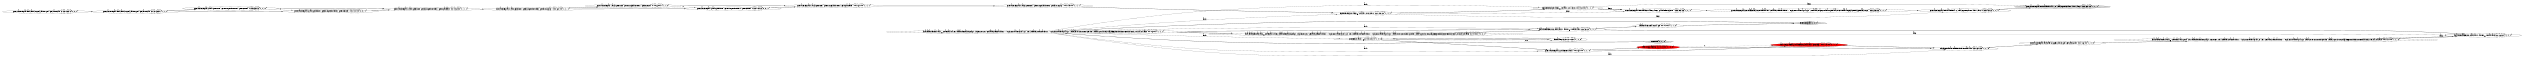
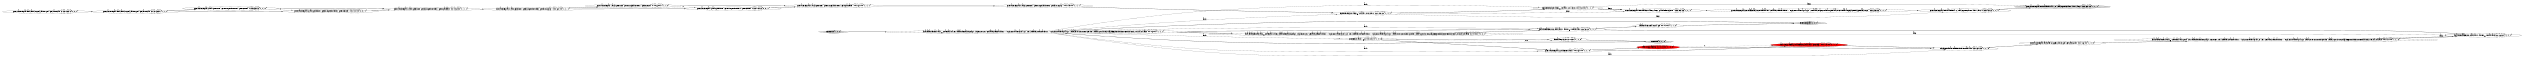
node "testRestore['1', '0', '0']": added
edge "Thread.sleep(25)@@@11@@@['1', '1', '0']" -> "countEvents(task1) != 2@@@10@@@['1', '1', '0']": now "Thread.sleep(25)@@@11@@@['1', '1', '0']" -> "testRestore['0', '1', '0']"
